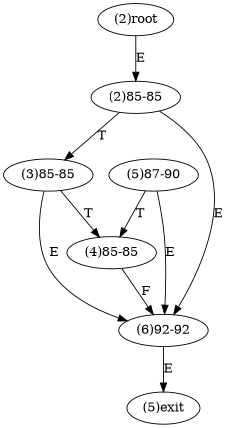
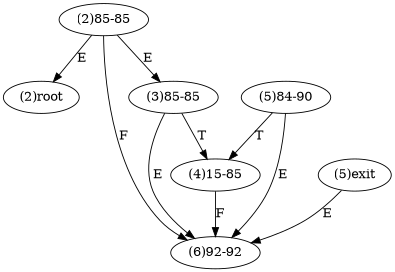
edge "(2)root" -> "(2)85-85": reversed
edge "(2)85-85" -> "(3)85-85": label "T" -> "E"
node "(5)87-90": label "(5)87-90" -> "(5)84-90"
edge "(2)85-85" -> "(6)92-92": label "E" -> "F"
node "(4)85-85": label "(4)85-85" -> "(4)15-85"
edge "(6)92-92" -> "(5)exit": reversed
